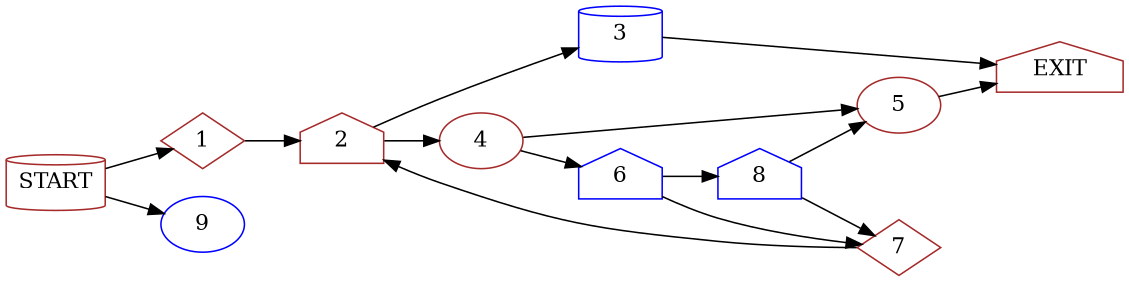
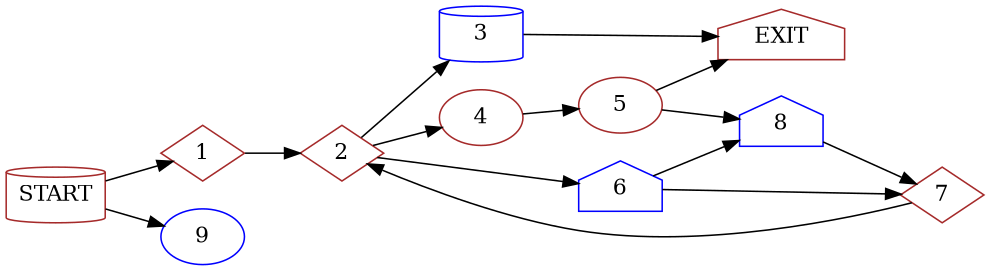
node "2": shape house -> diamond
edge "8" -> "5": reversed
edge "4" -> "6": now "2" -> "6"
